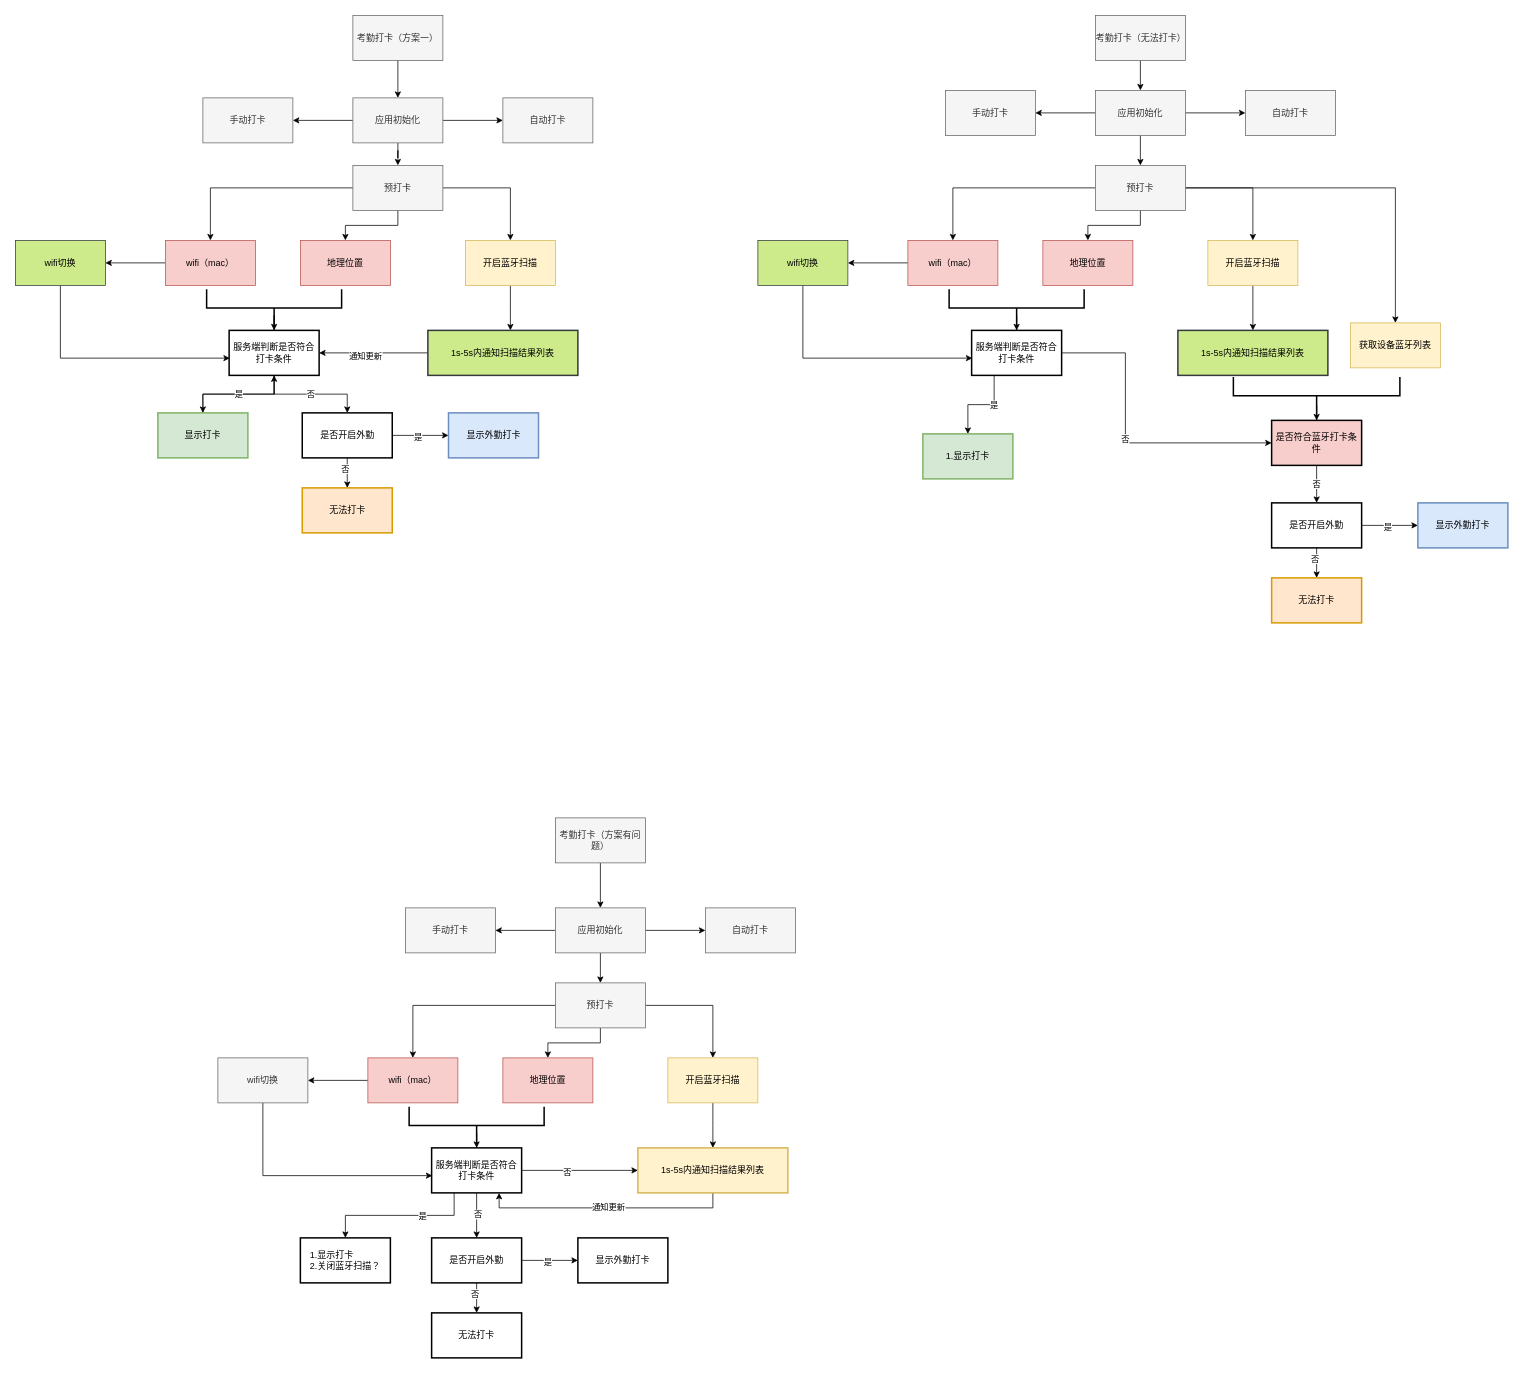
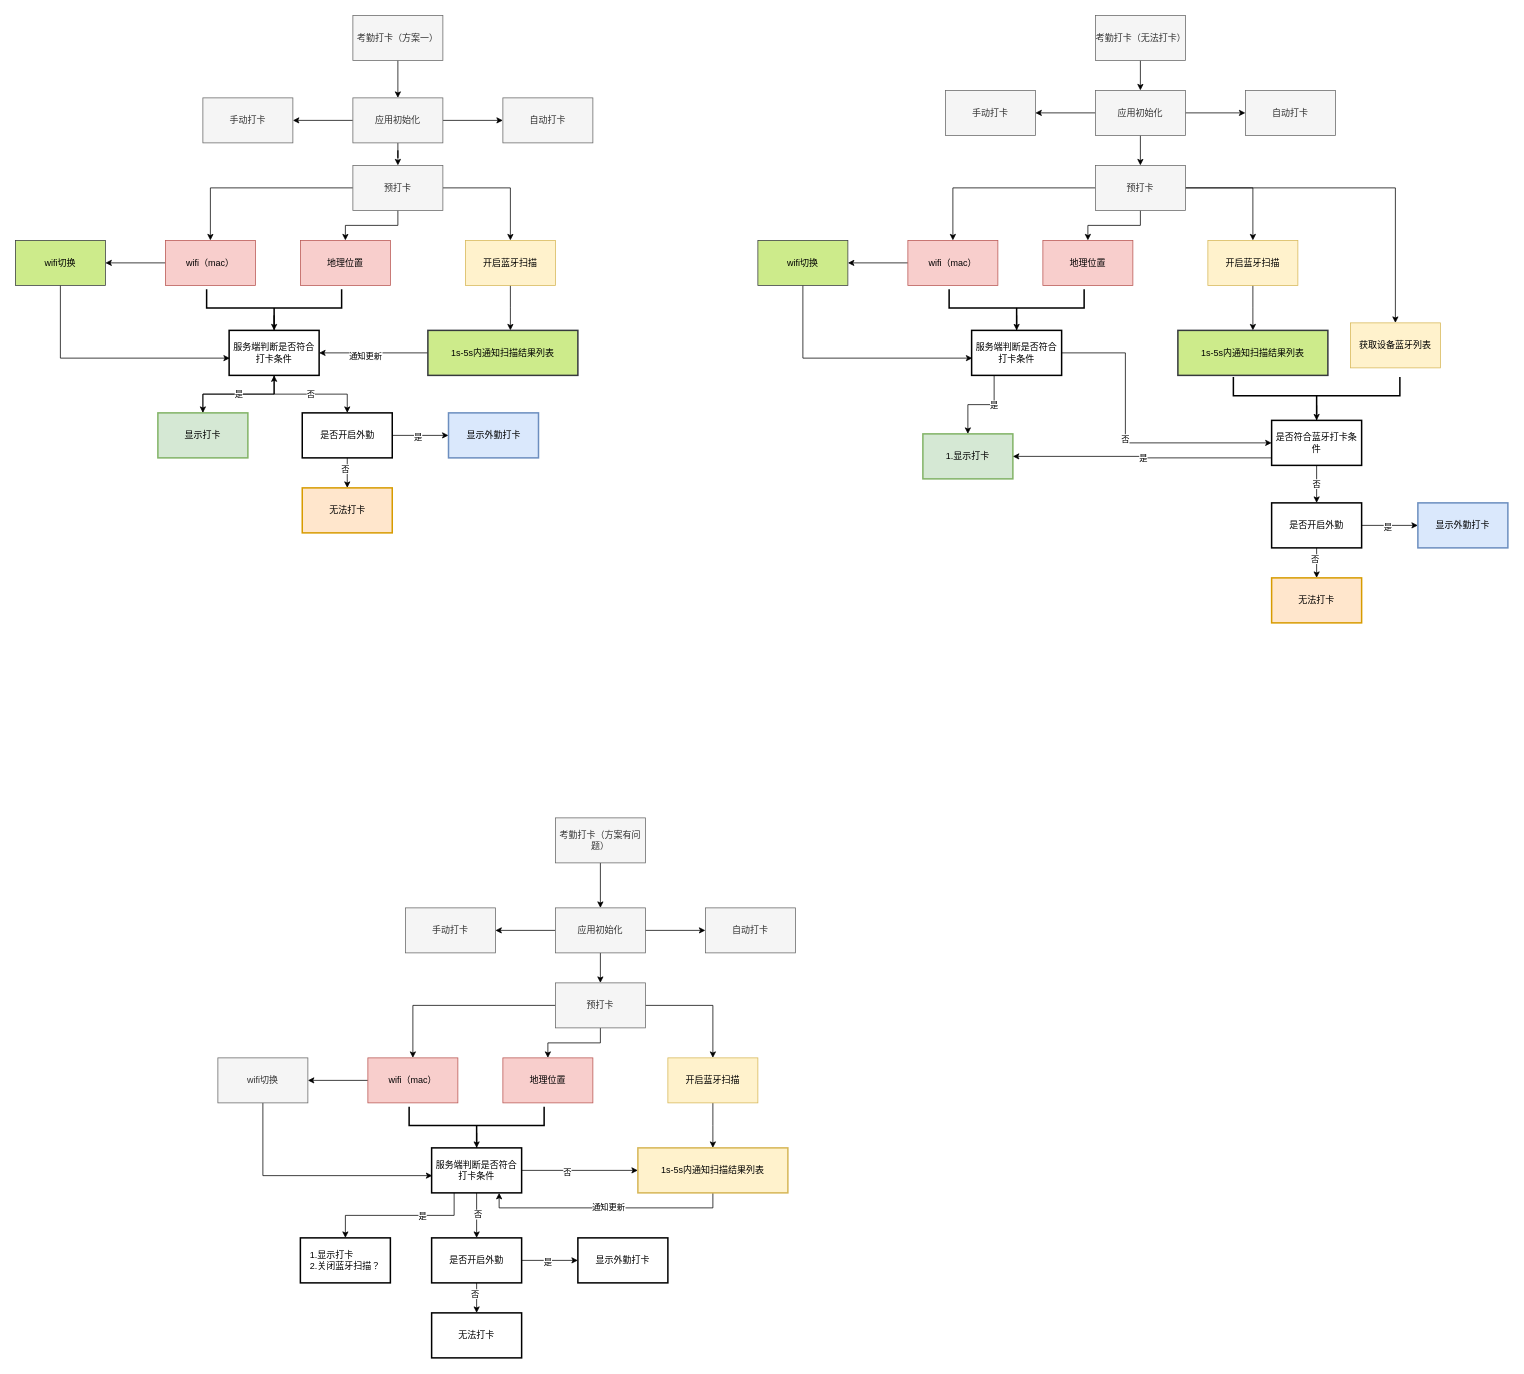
node "是否符合蓝牙打卡条件": fillcolor #f8cecc -> #ffffff
edge "是否符合蓝牙打卡条件" -> "1.显示打卡": added, label "是"
